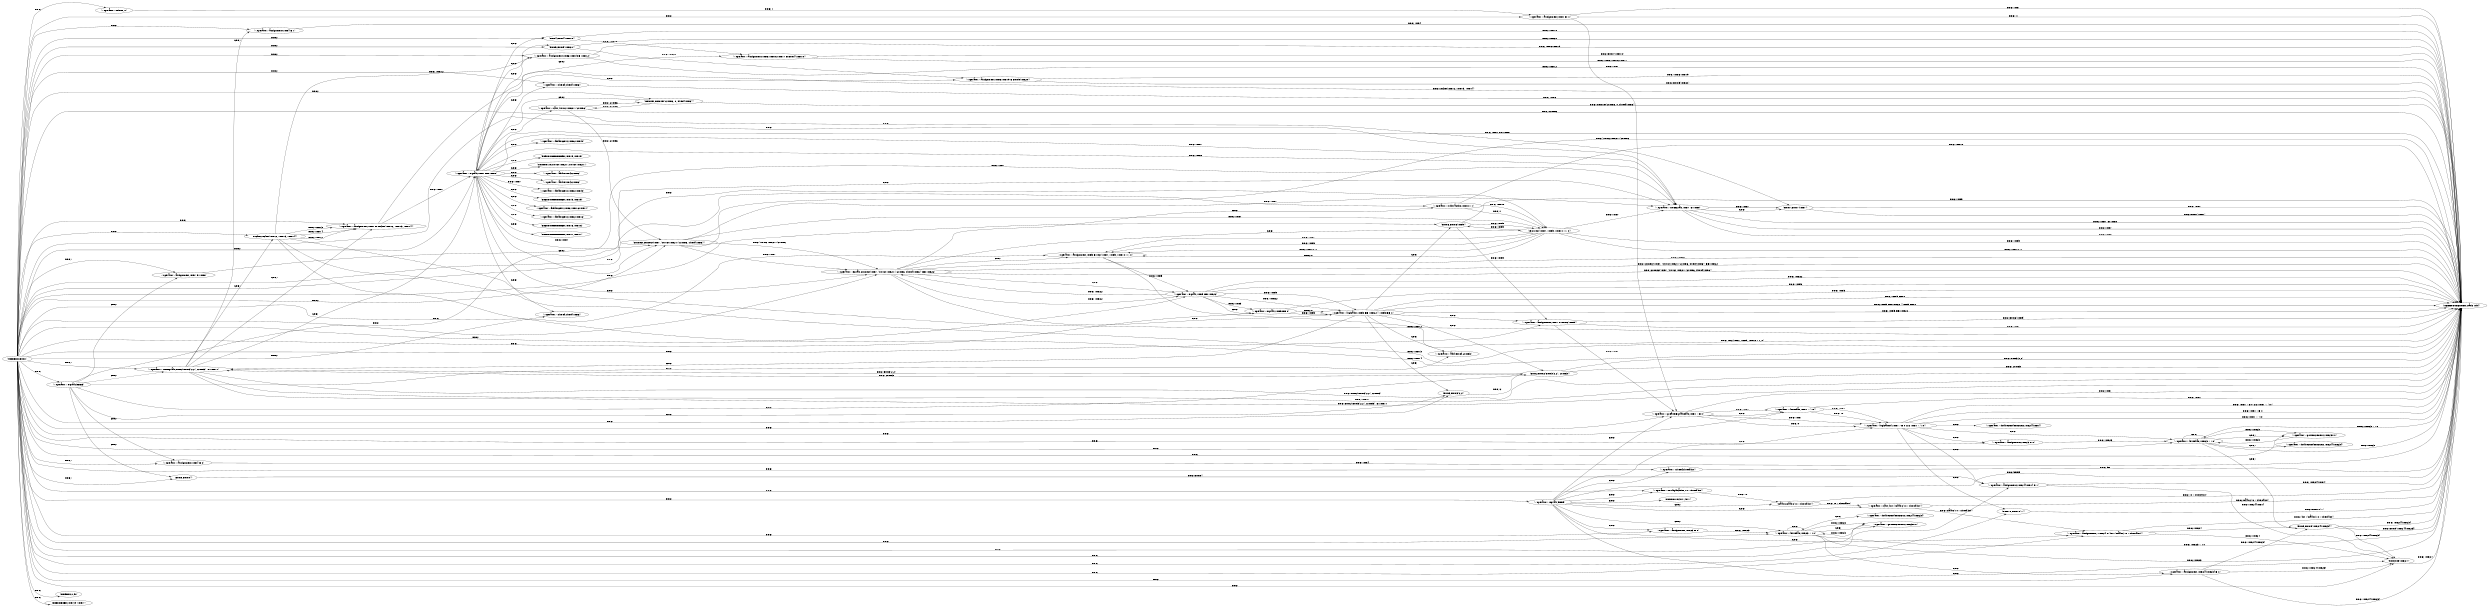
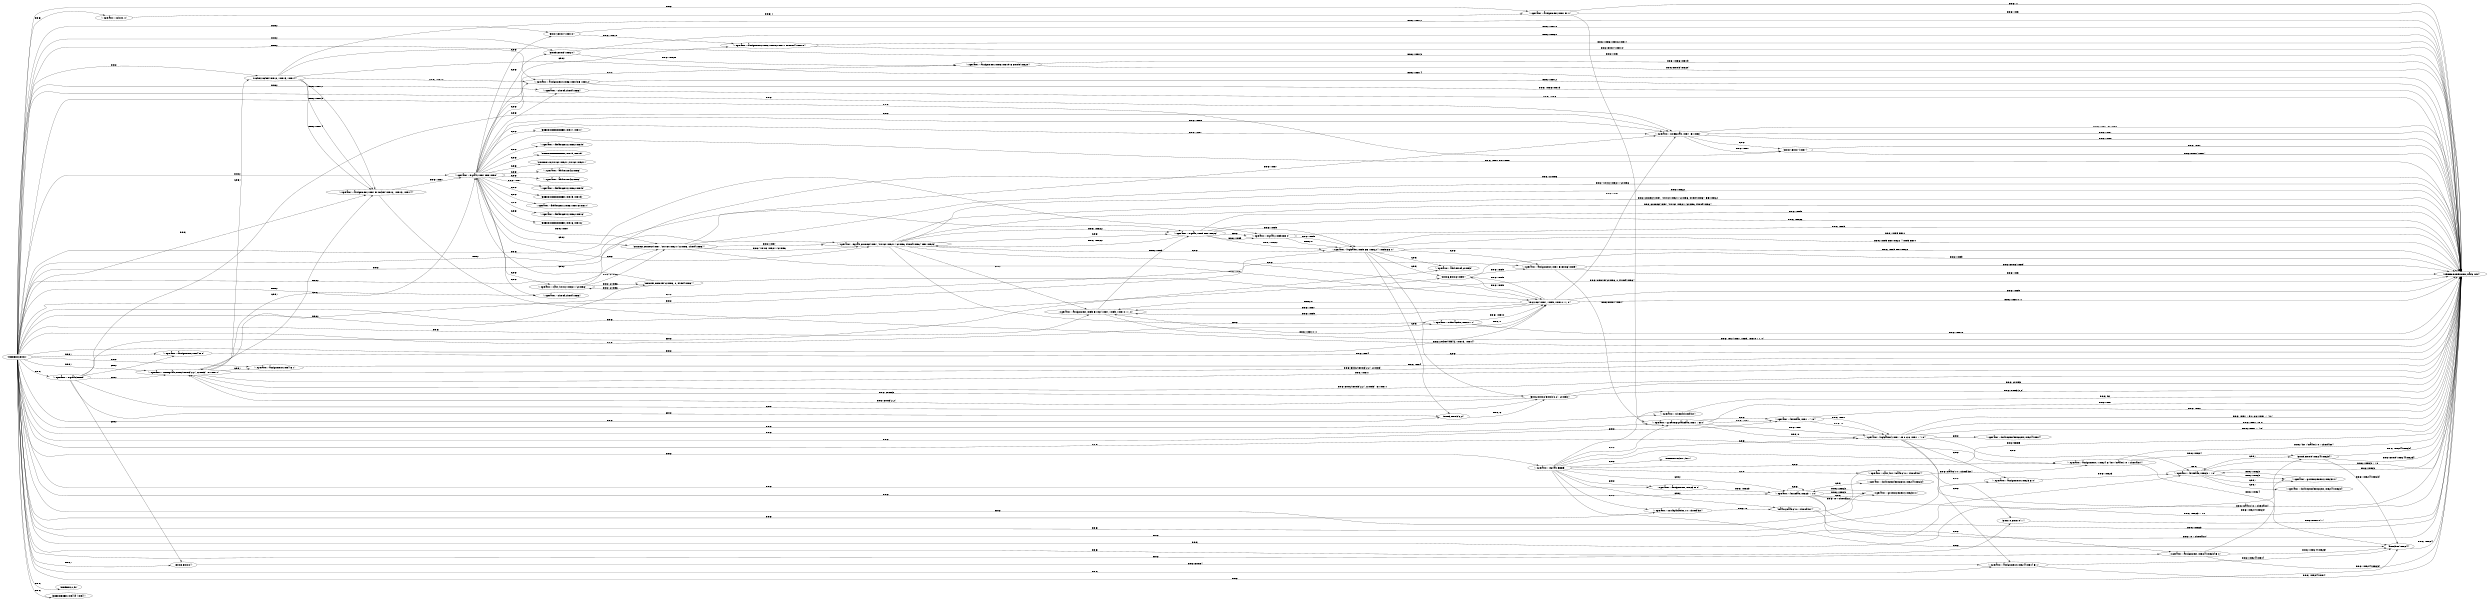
node "(<operator>.assignment,VAR7 = VAR8)": removed
edge "(<operator>.assignment,VAR1 = FUN6(VAR9))" -> "(<operator>.greaterEqualsThan,VAR1 >= 0)": label "DDG: VAR1" -> "DDG: FUN7(VAR7)"
